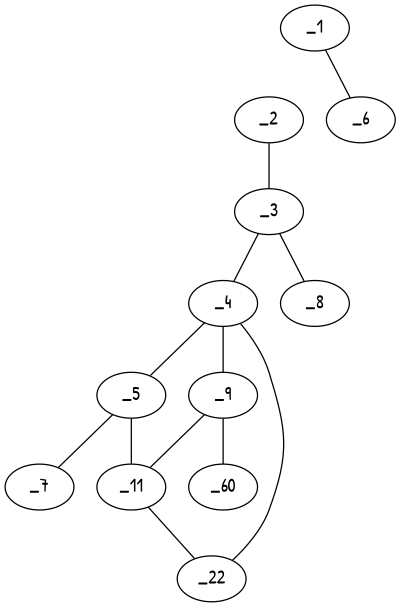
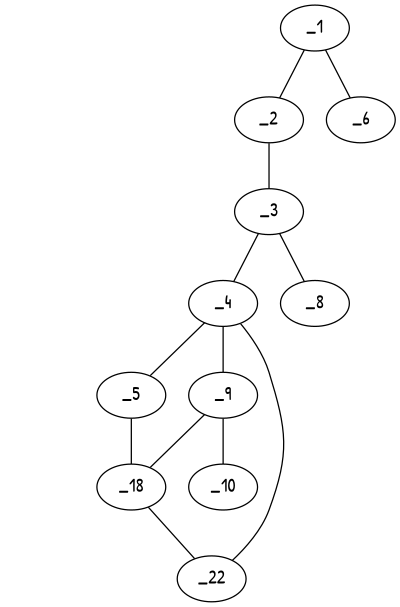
edge "_1" -- "_2": added
node "_7": removed
node "_11": label "_11" -> "_18"
node "_60": label "_60" -> "_10"
